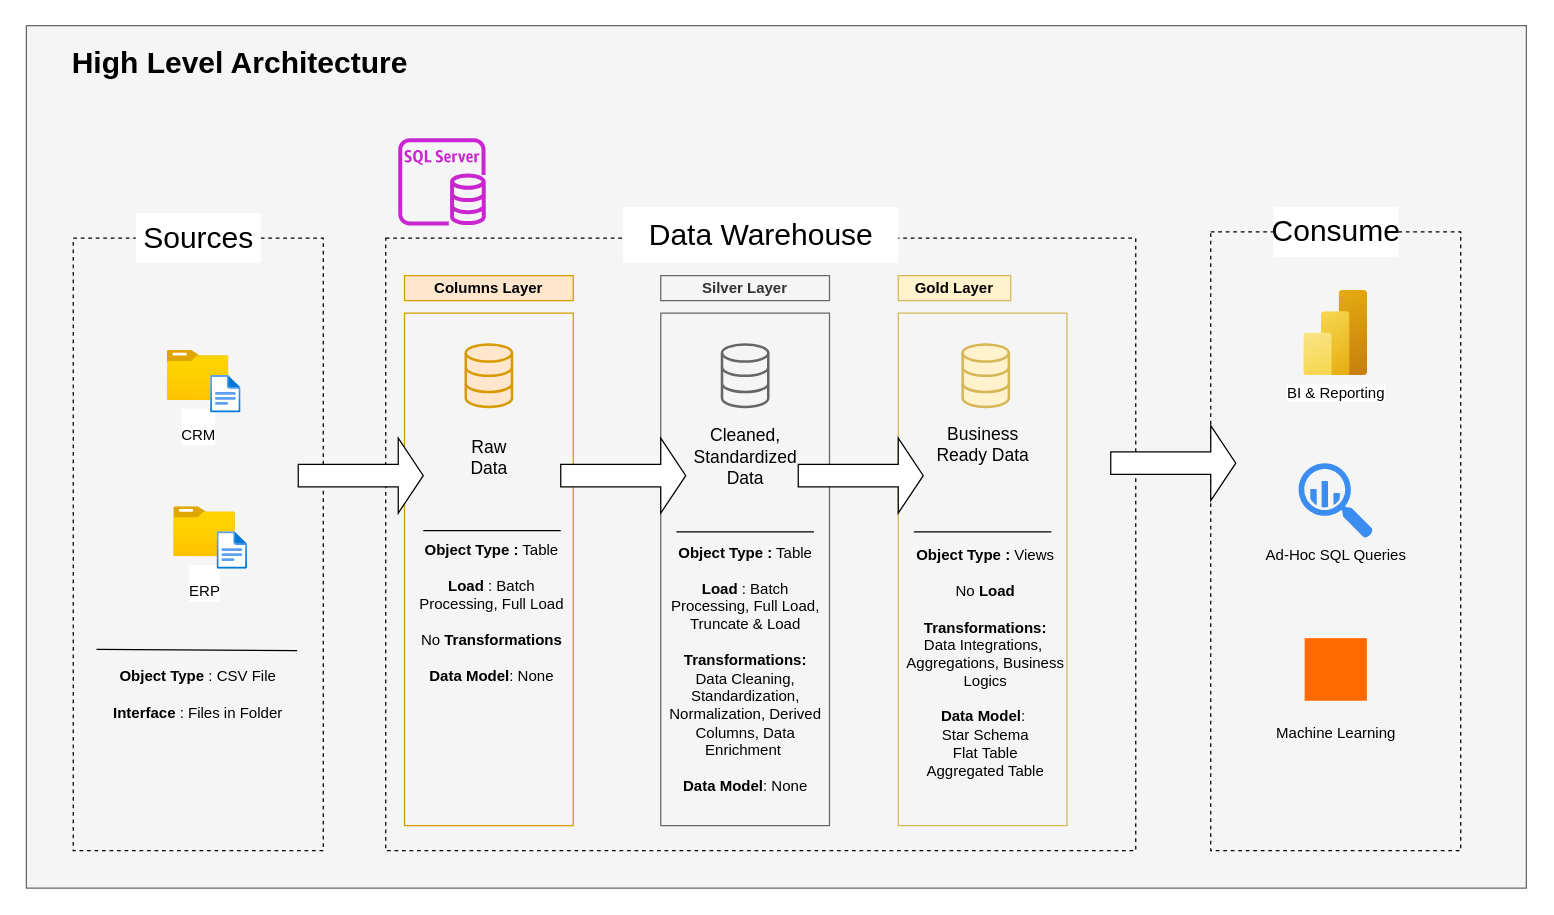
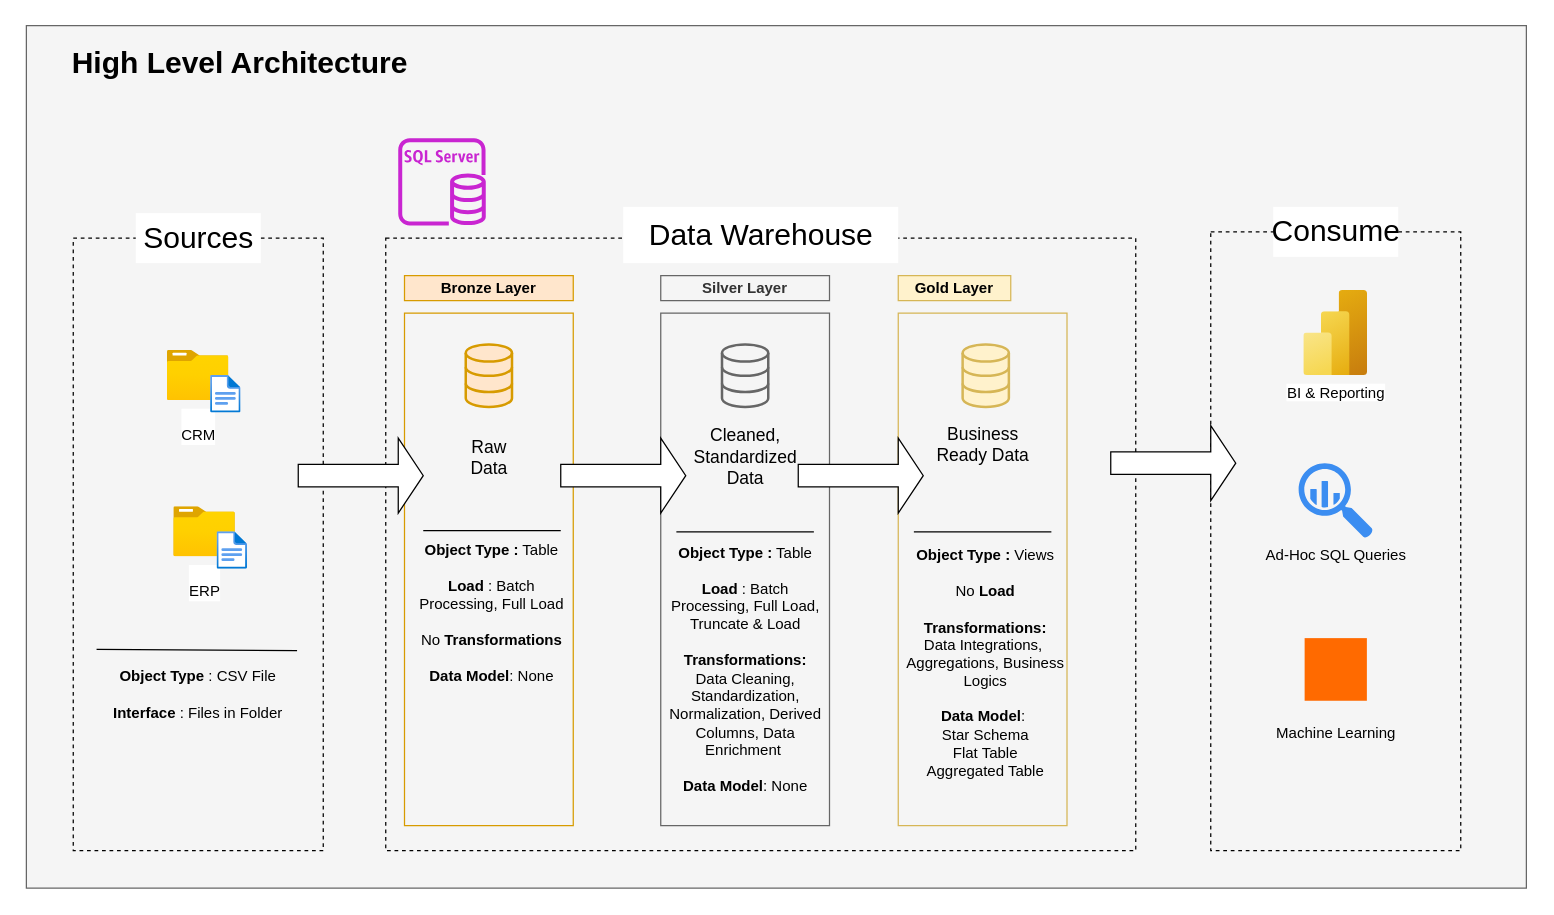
node "Columns Layer": label "Columns Layer" -> "Bronze Layer"
